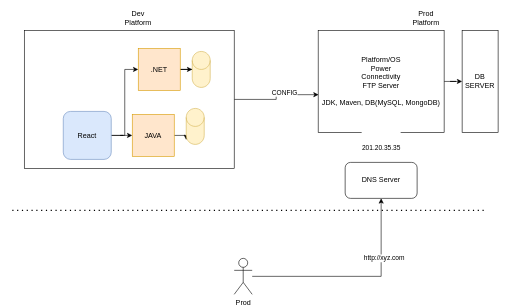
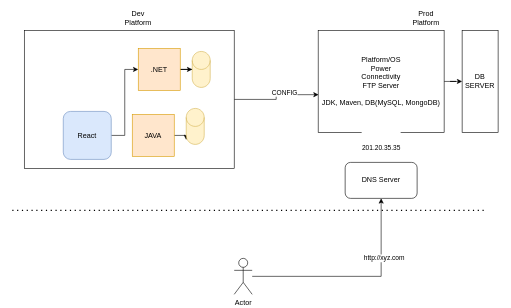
edge "React" -> "JAVA": removed
node "Prod": label "Prod" -> "Actor"
